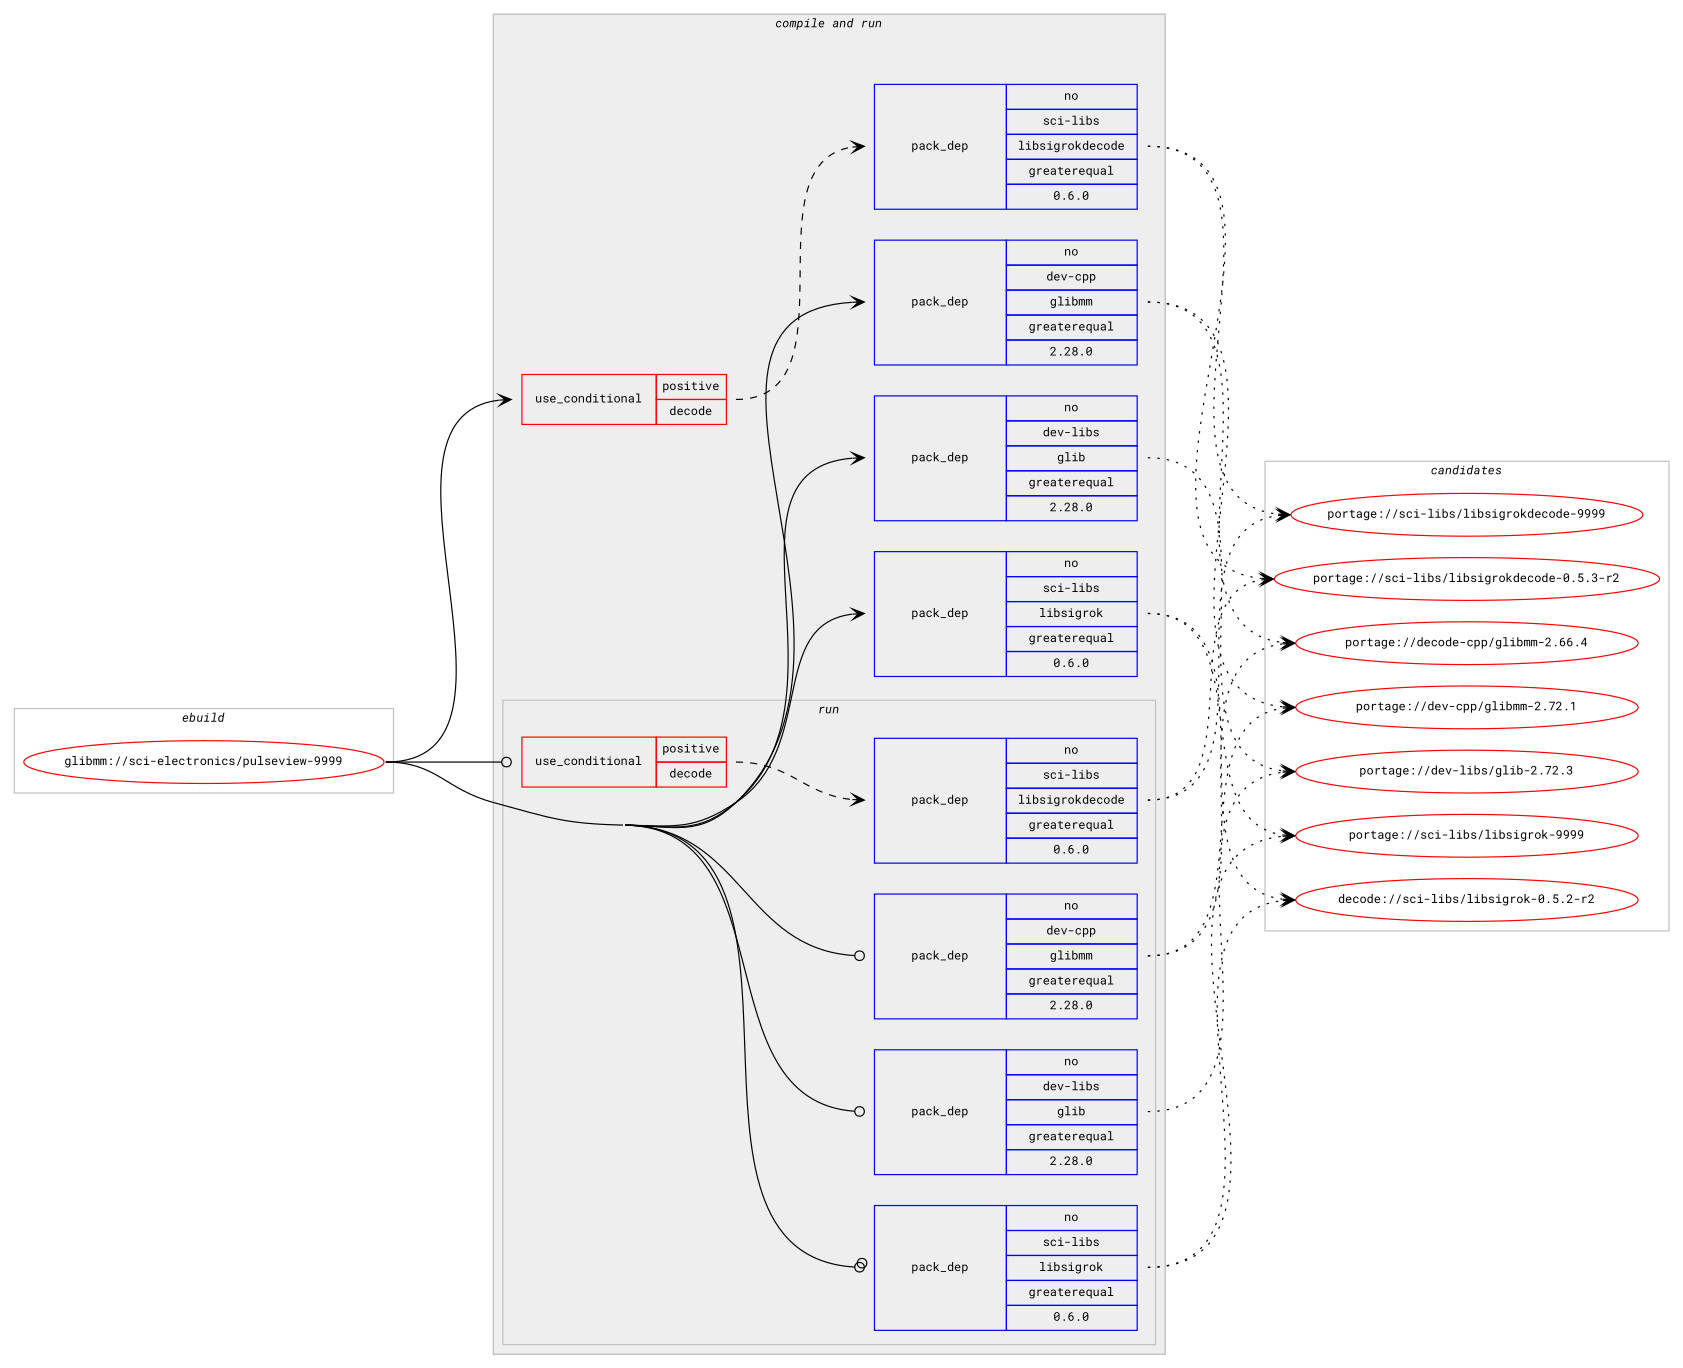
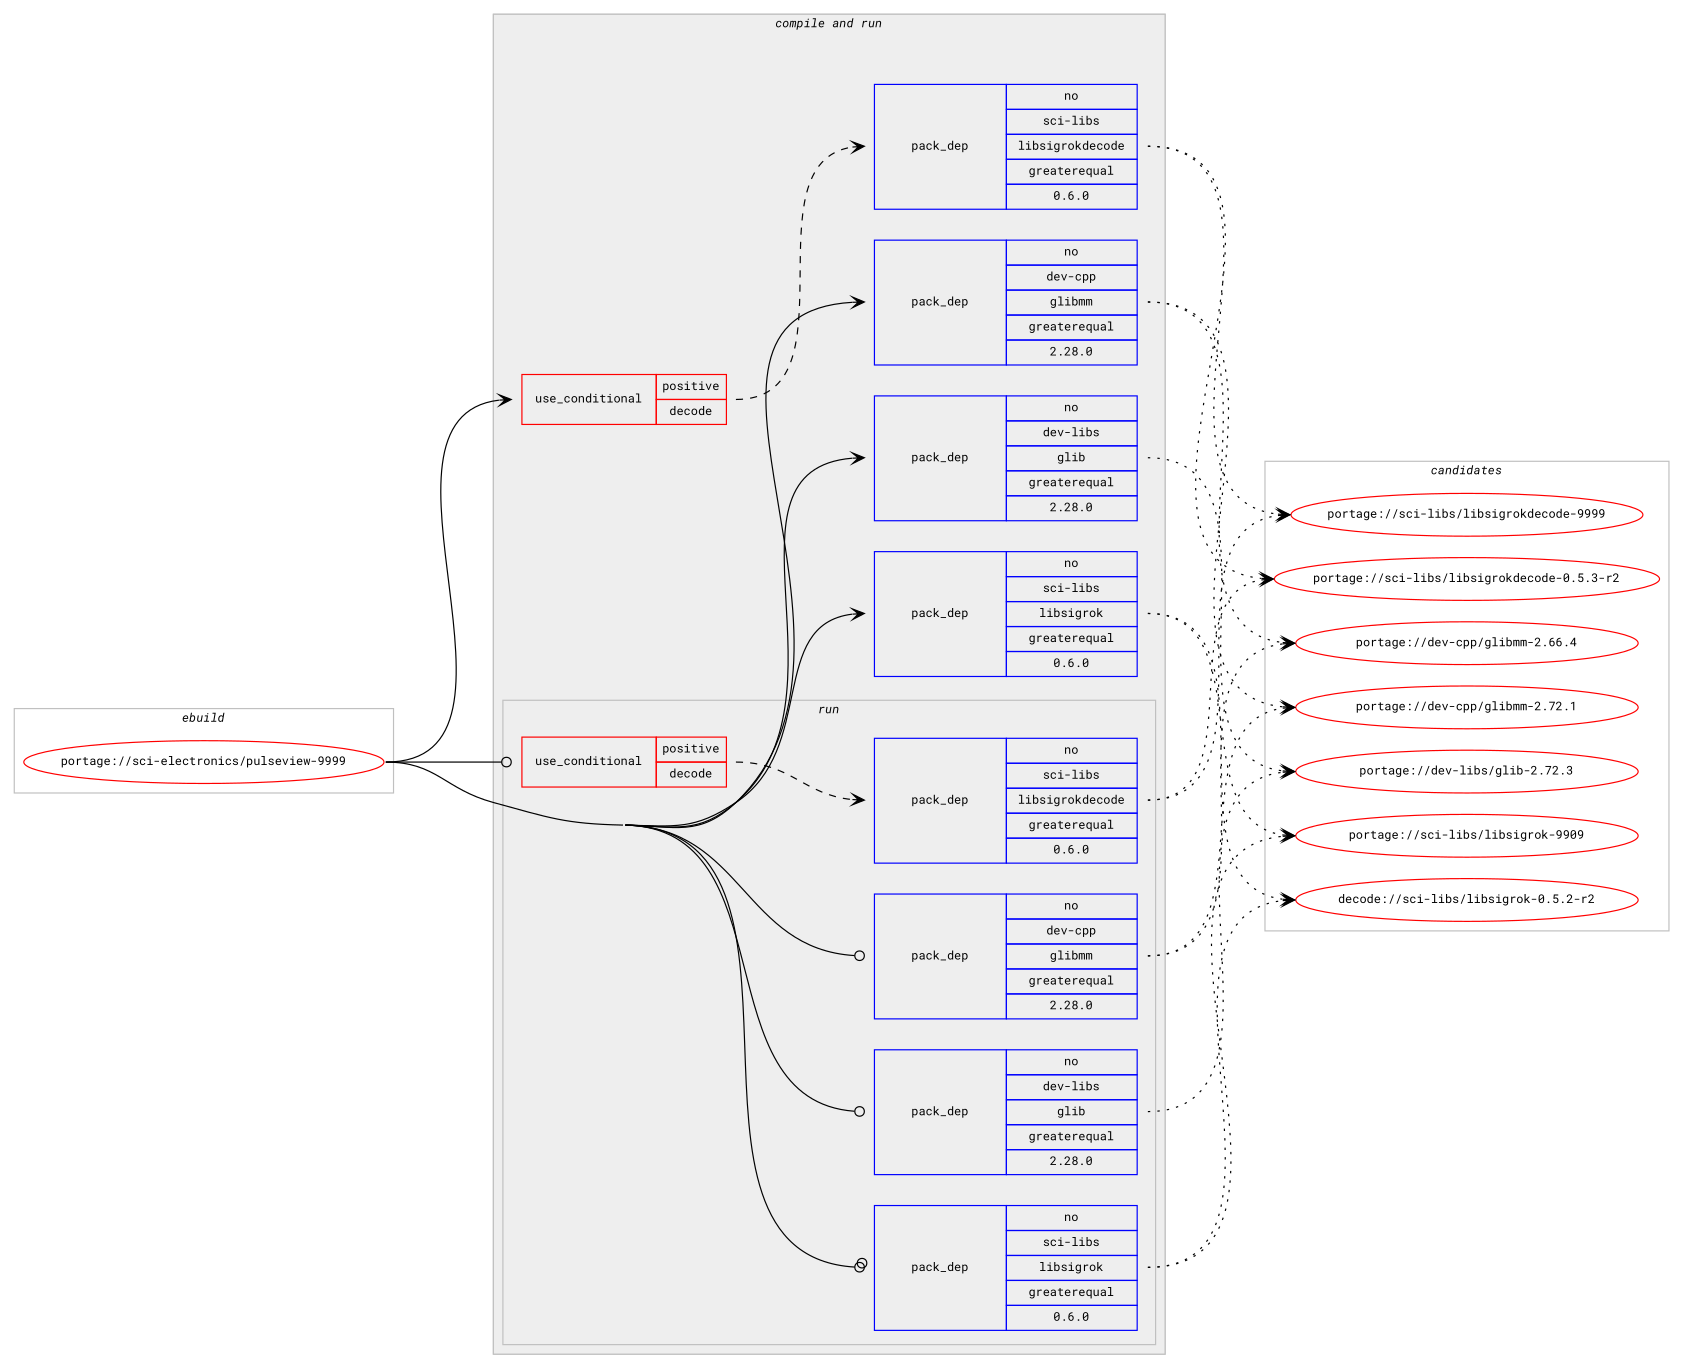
node "portage://decode-cpp/glibmm-2.66.4": label "portage://decode-cpp/glibmm-2.66.4" -> "portage://dev-cpp/glibmm-2.66.4"
node "glibmm://sci-electronics/pulseview-9999": label "glibmm://sci-electronics/pulseview-9999" -> "portage://sci-electronics/pulseview-9999"
node "portage://sci-libs/libsigrok-9999": label "portage://sci-libs/libsigrok-9999" -> "portage://sci-libs/libsigrok-9909"
